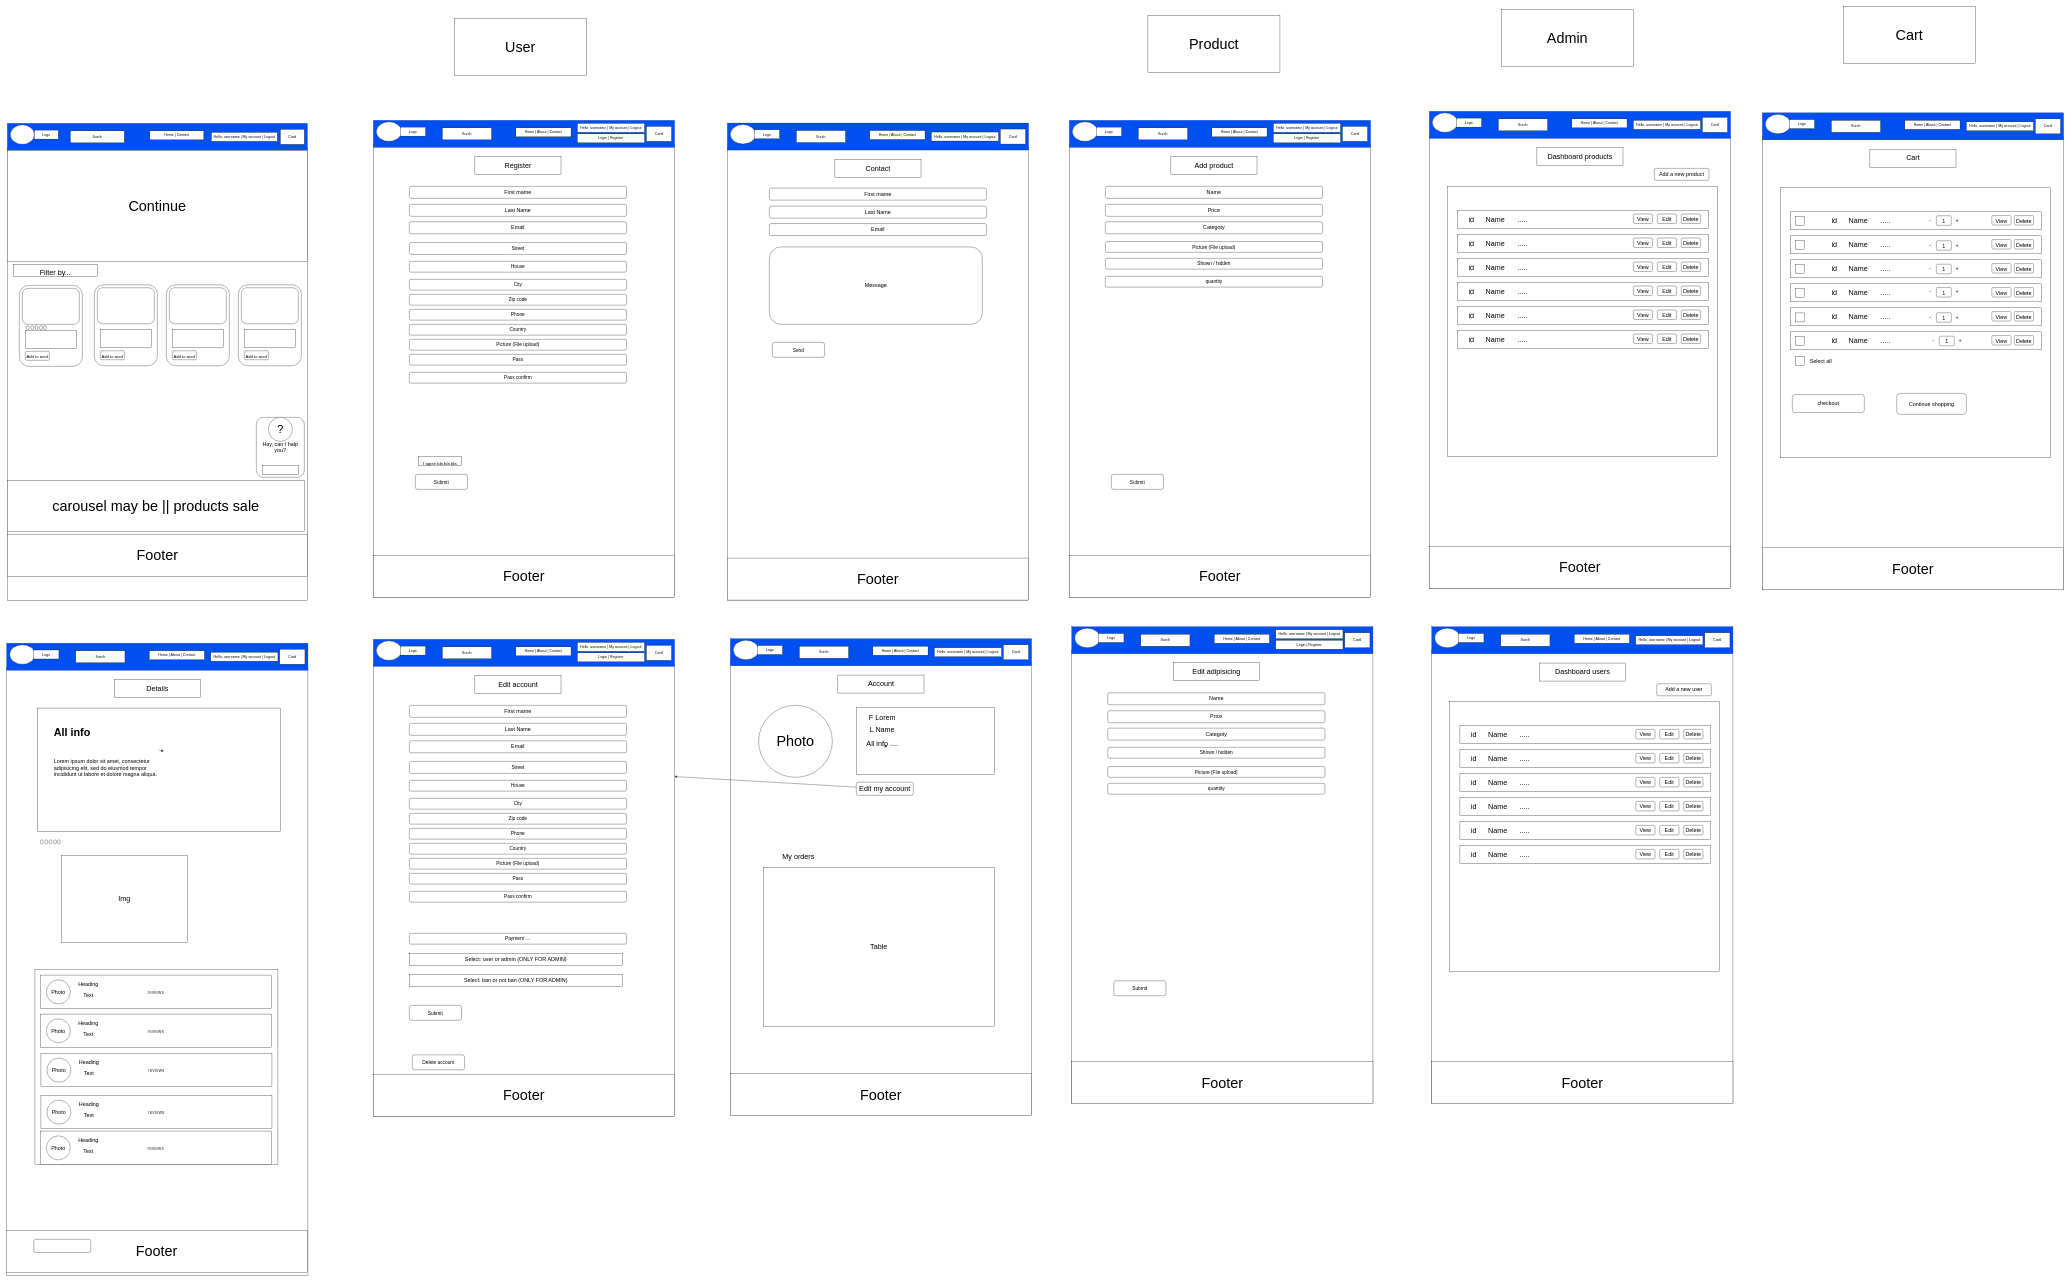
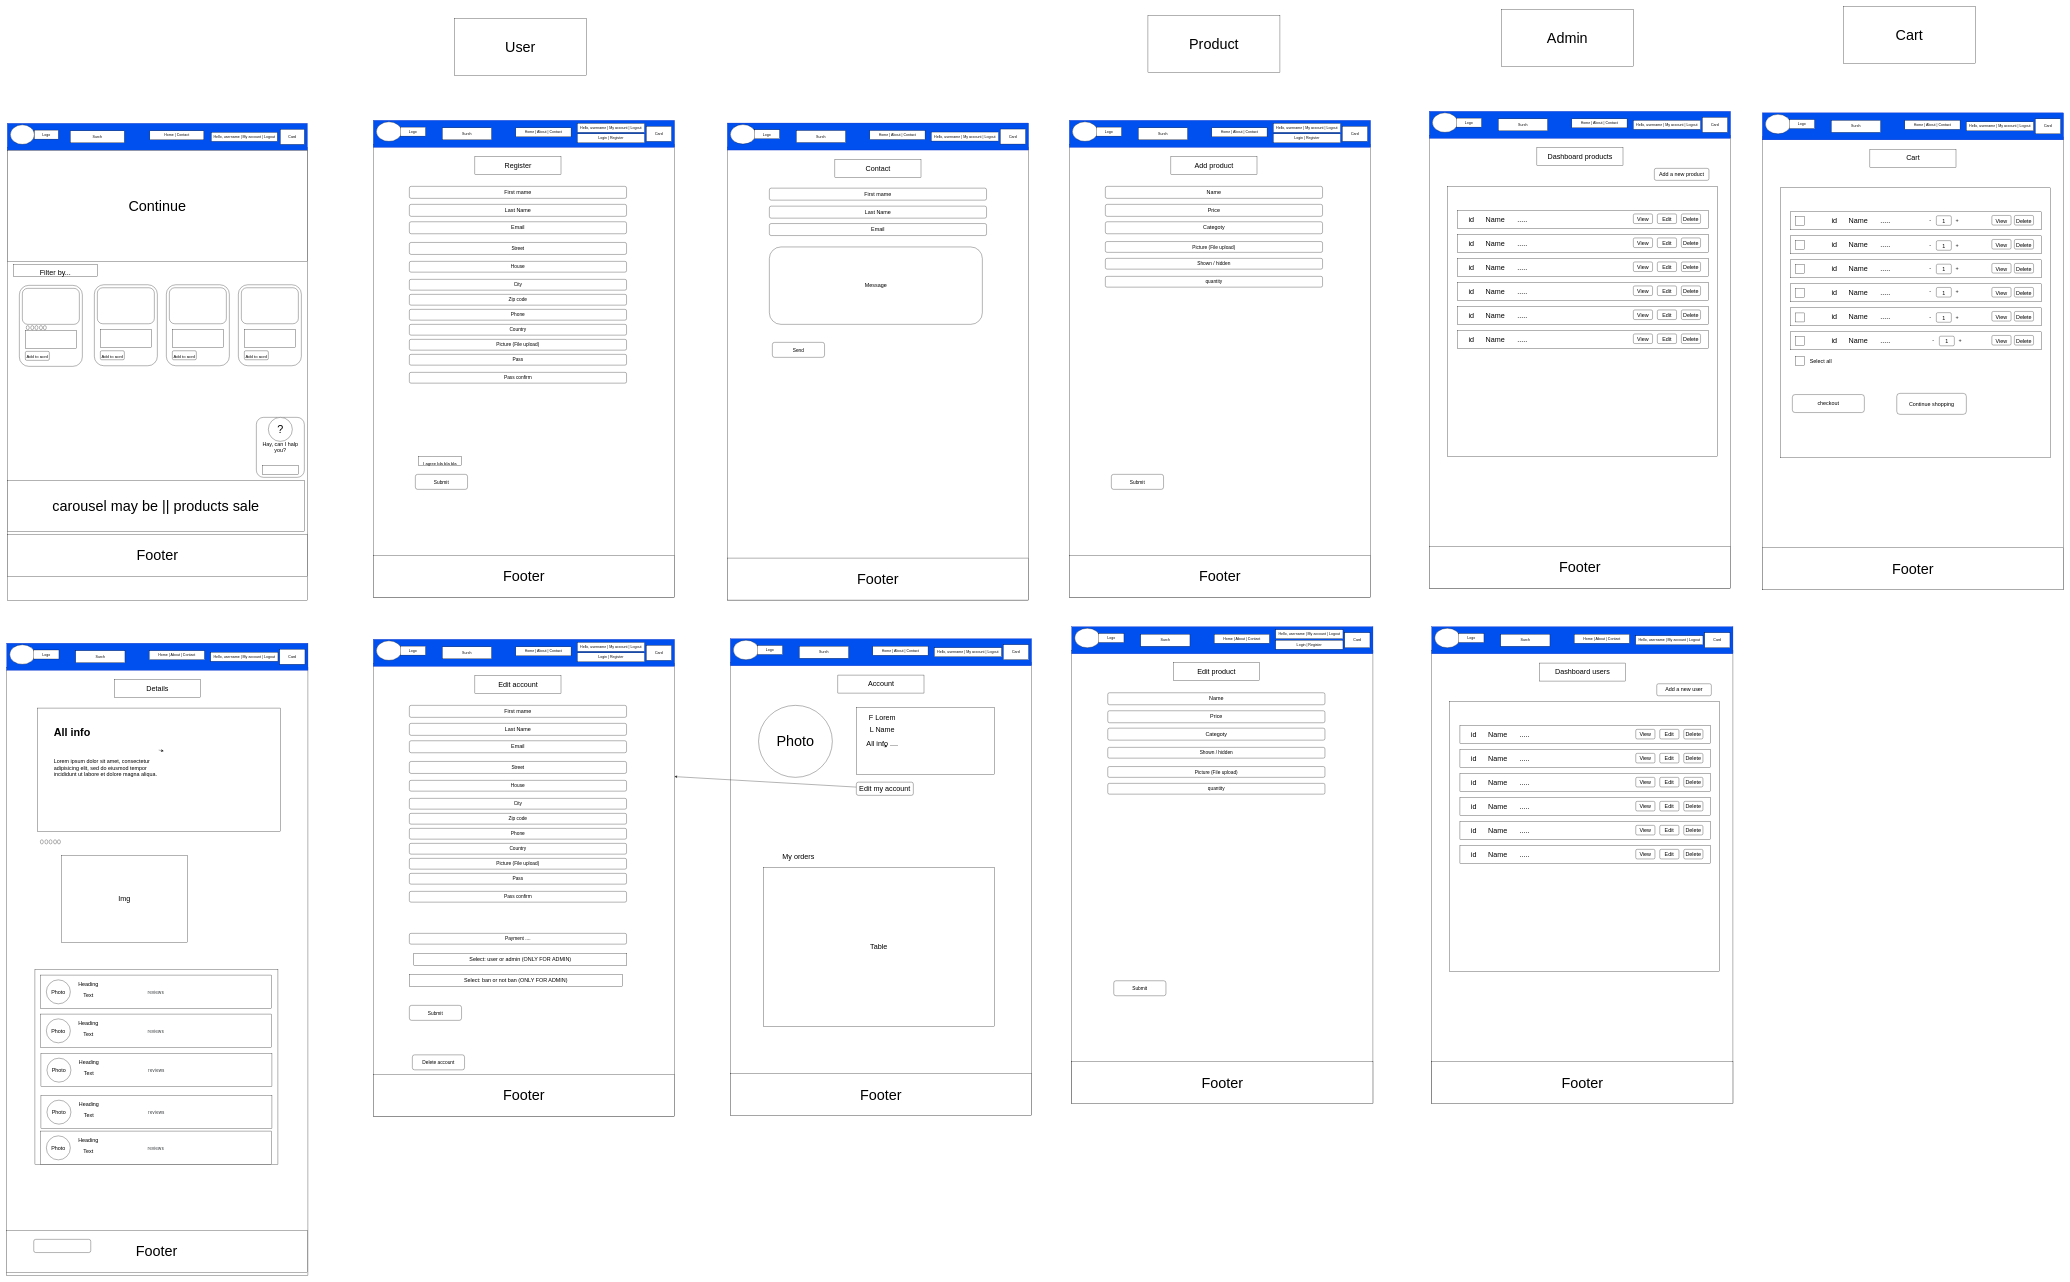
node "Edit adipisicing": label "Edit adipisicing" -> "Edit product"
node "Select: user or admin (ONLY FOR ADMIN)": moved (516, 959) -> (520, 959)
